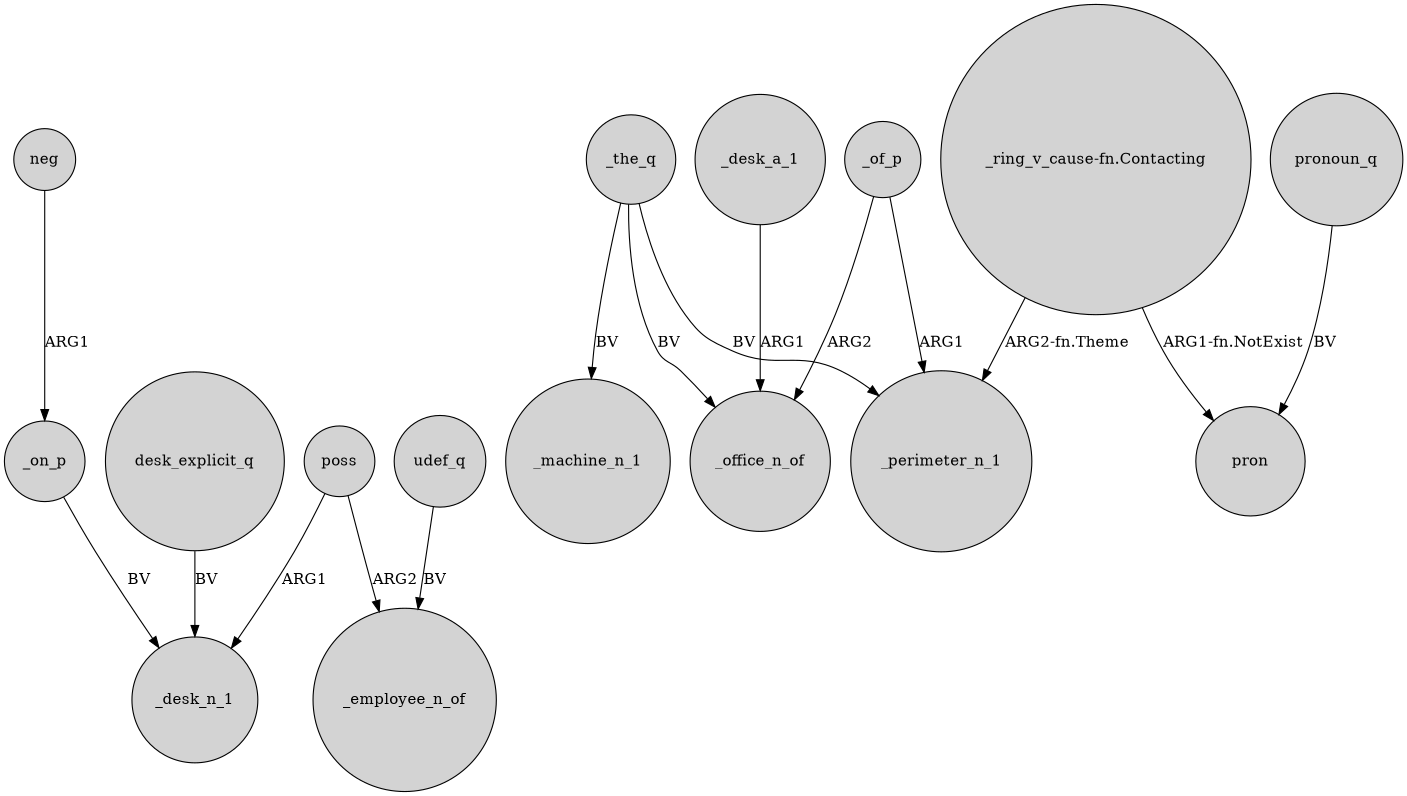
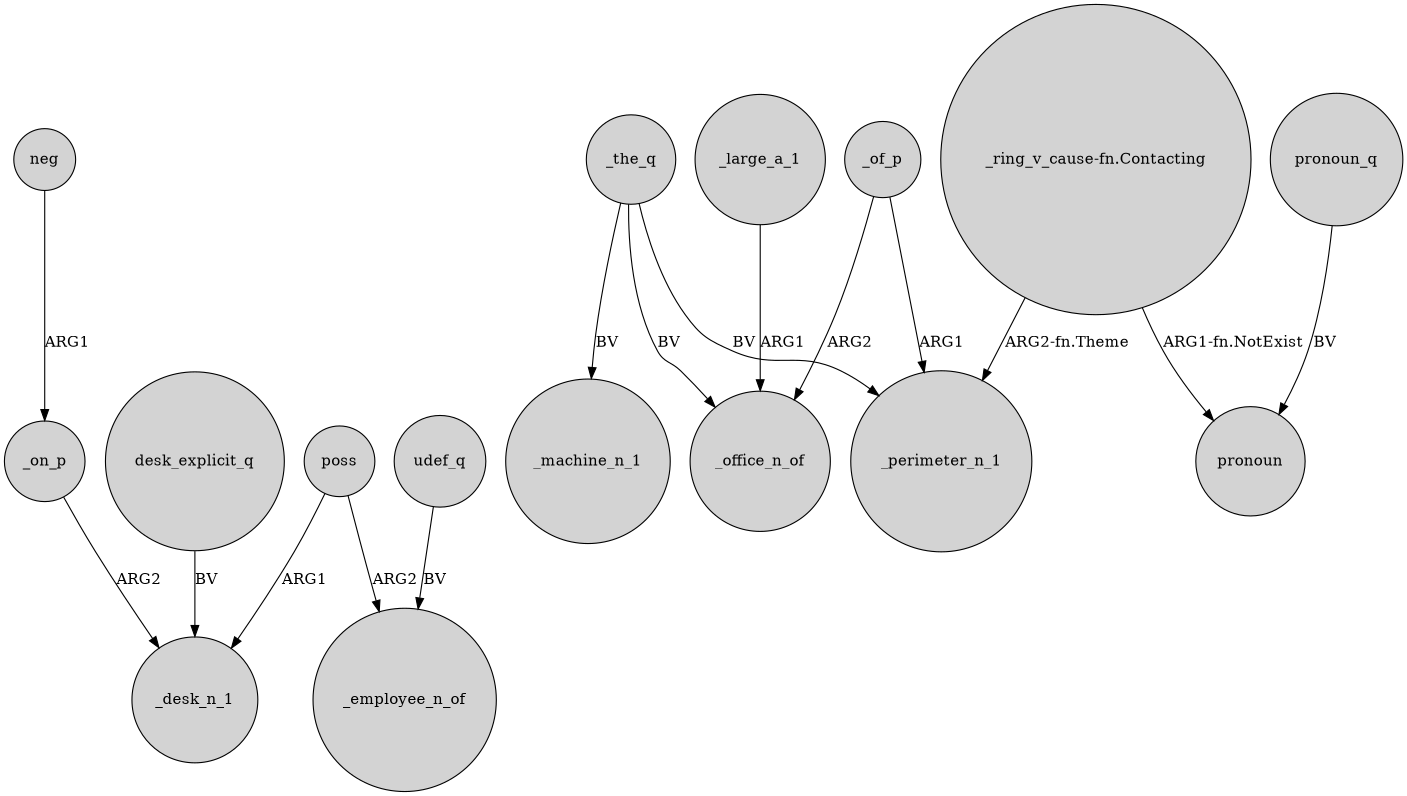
node "_desk_a_1": label "_desk_a_1" -> "_large_a_1"
node "pron": label "pron" -> "pronoun"
edge "_on_p" -> "_desk_n_1": label "BV" -> "ARG2"
